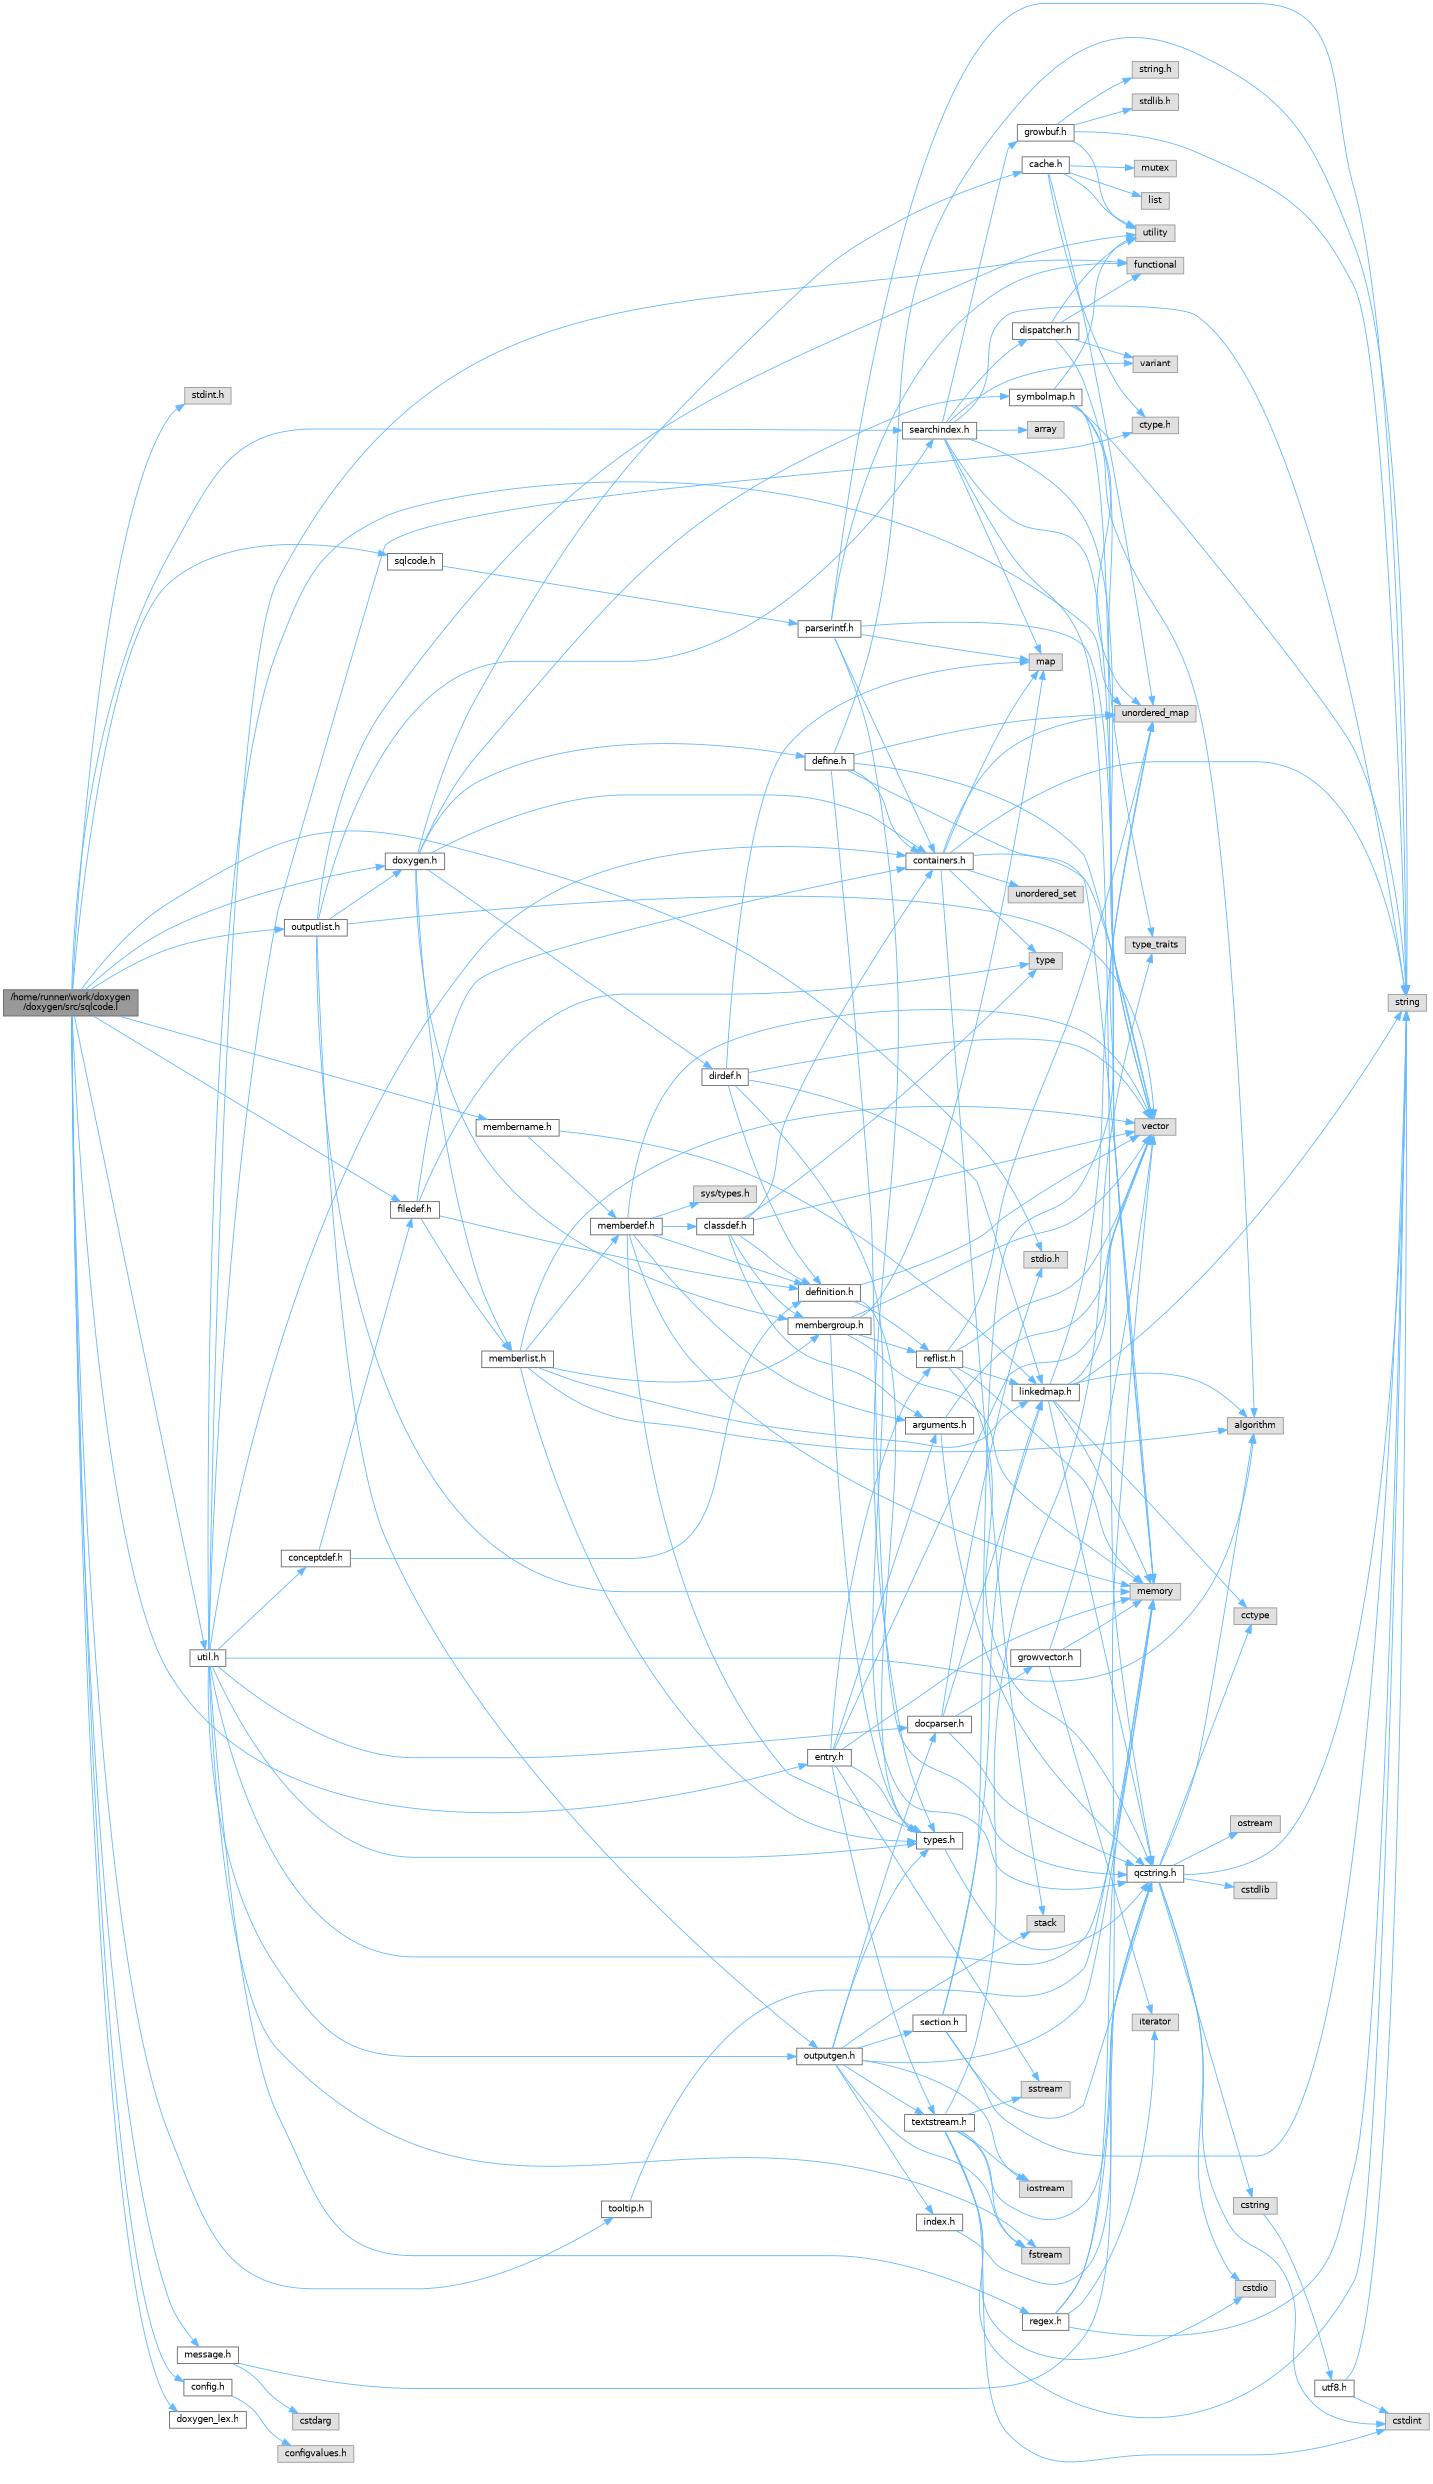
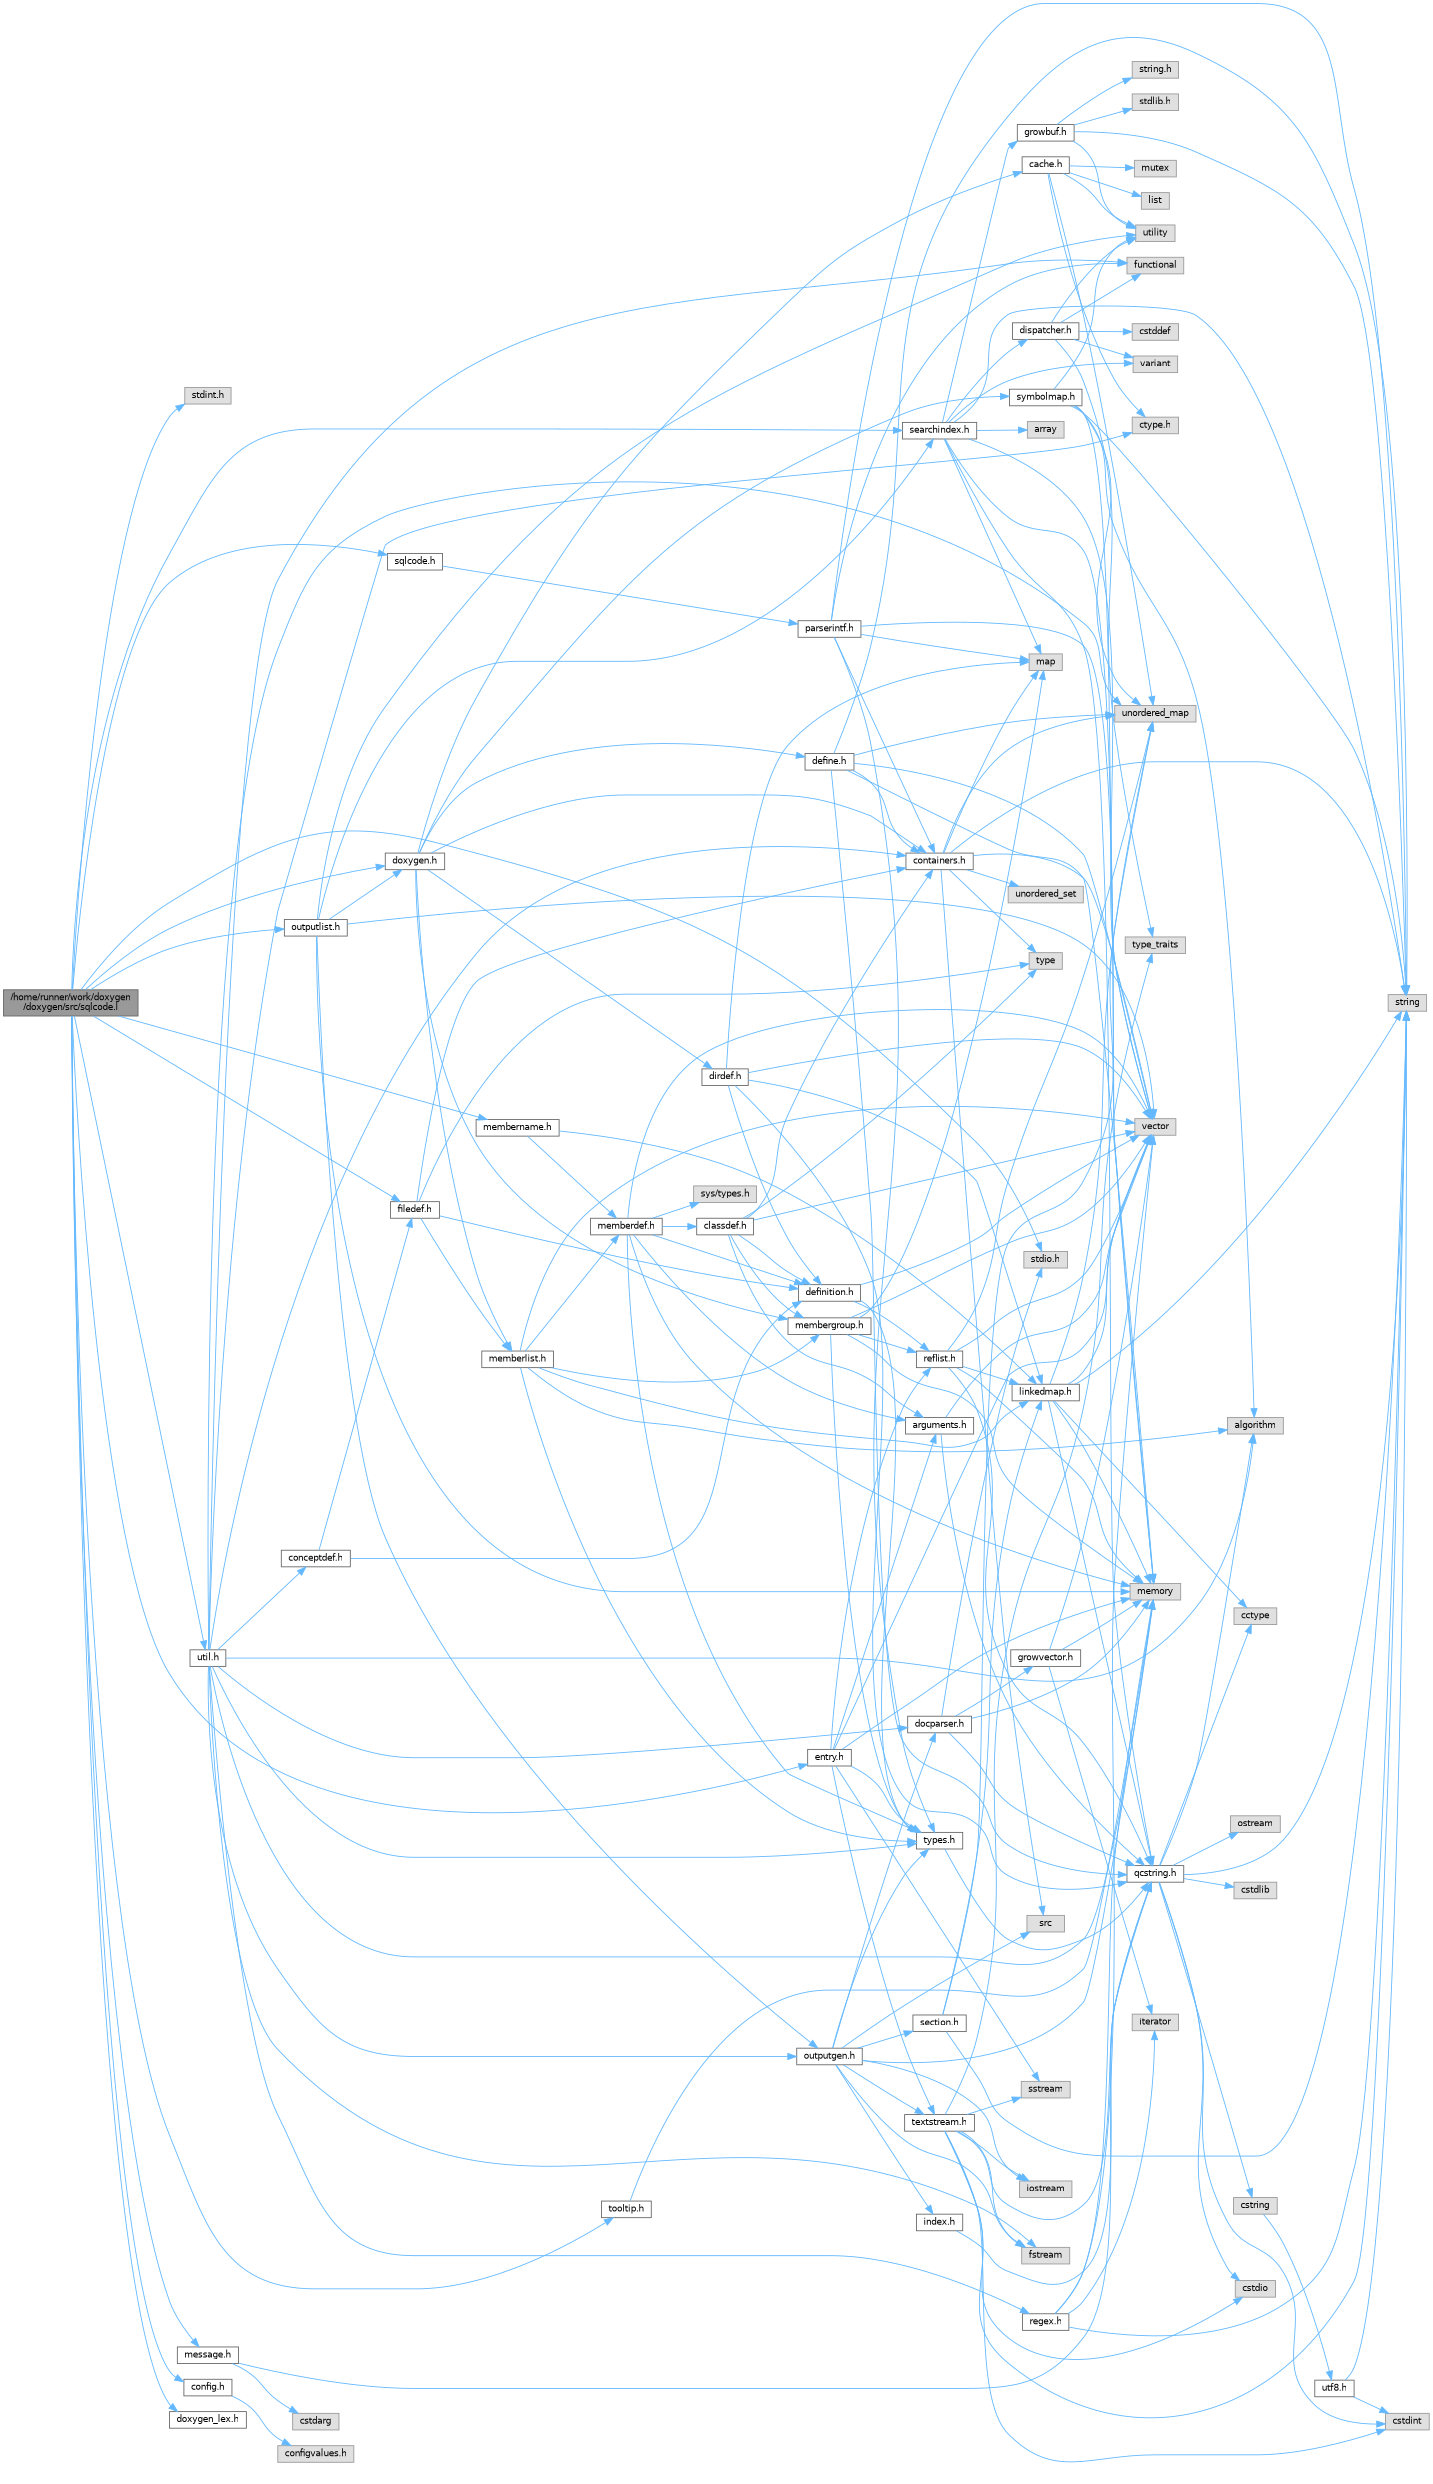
node "cstddef": added
edge "linkedmap.h" -> "algorithm": removed
edge "docparser.h" -> "linkedmap.h": now "docparser.h" -> "memory"
node "stack": label "stack" -> "src"
edge "section.h" -> "qcstring.h": removed
